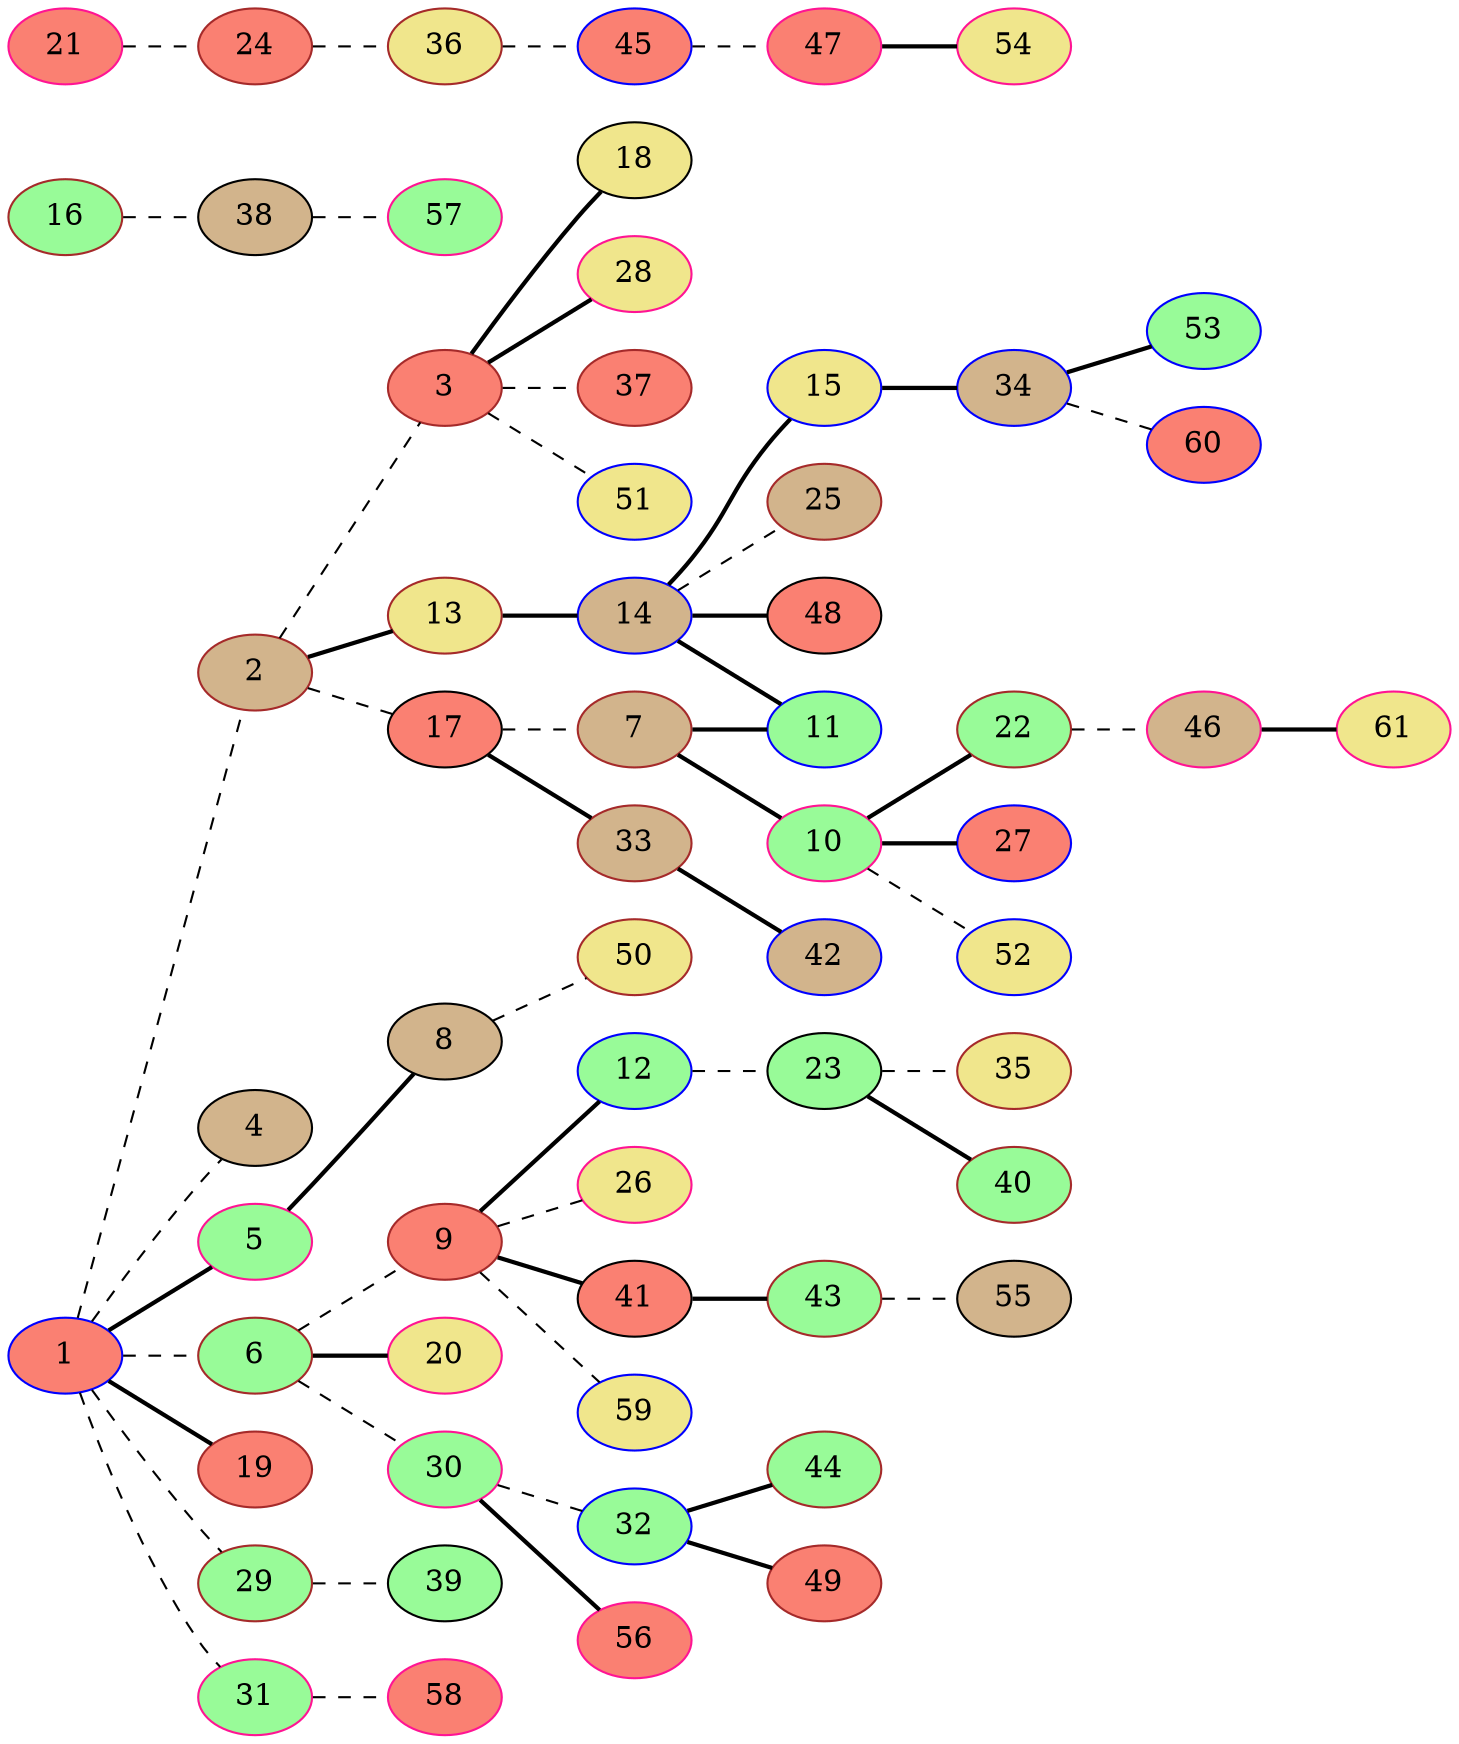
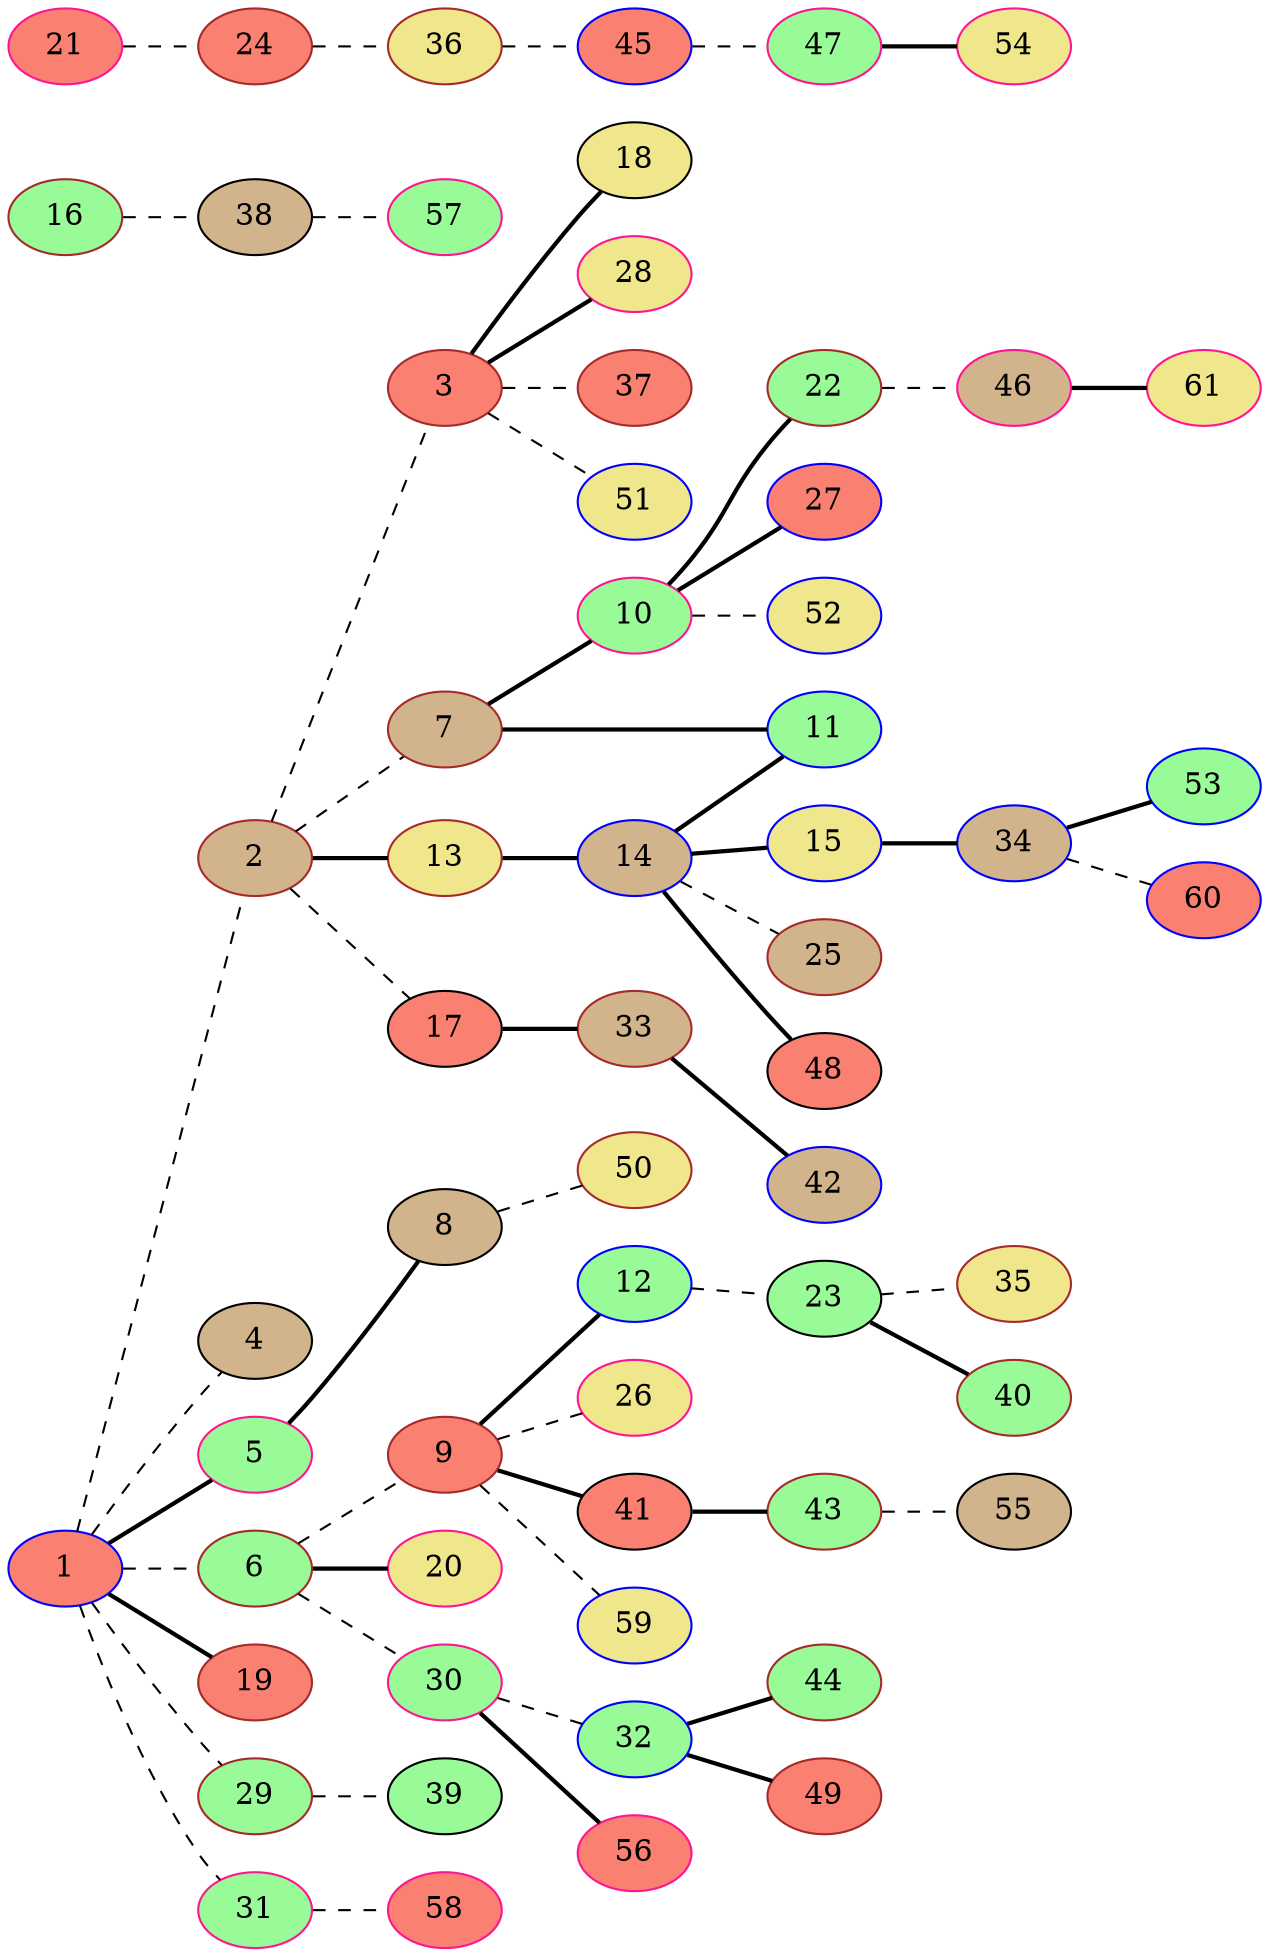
node "47": fillcolor salmon -> palegreen
edge "17" -- "7": now "2" -- "7"
